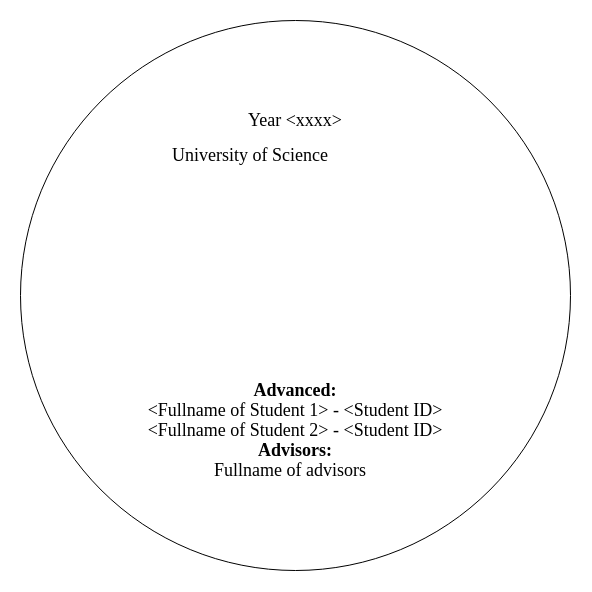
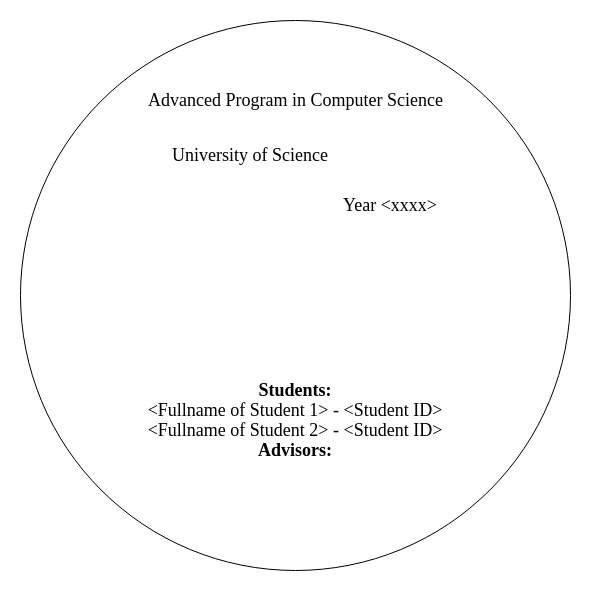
node "Advanced Program in Computer Science": added
node "Year <xxxx>": moved (296, 121) -> (391, 206)
node "Advanced:": label "Advanced:" -> "Students:"
node "Fullname of advisors": removed
